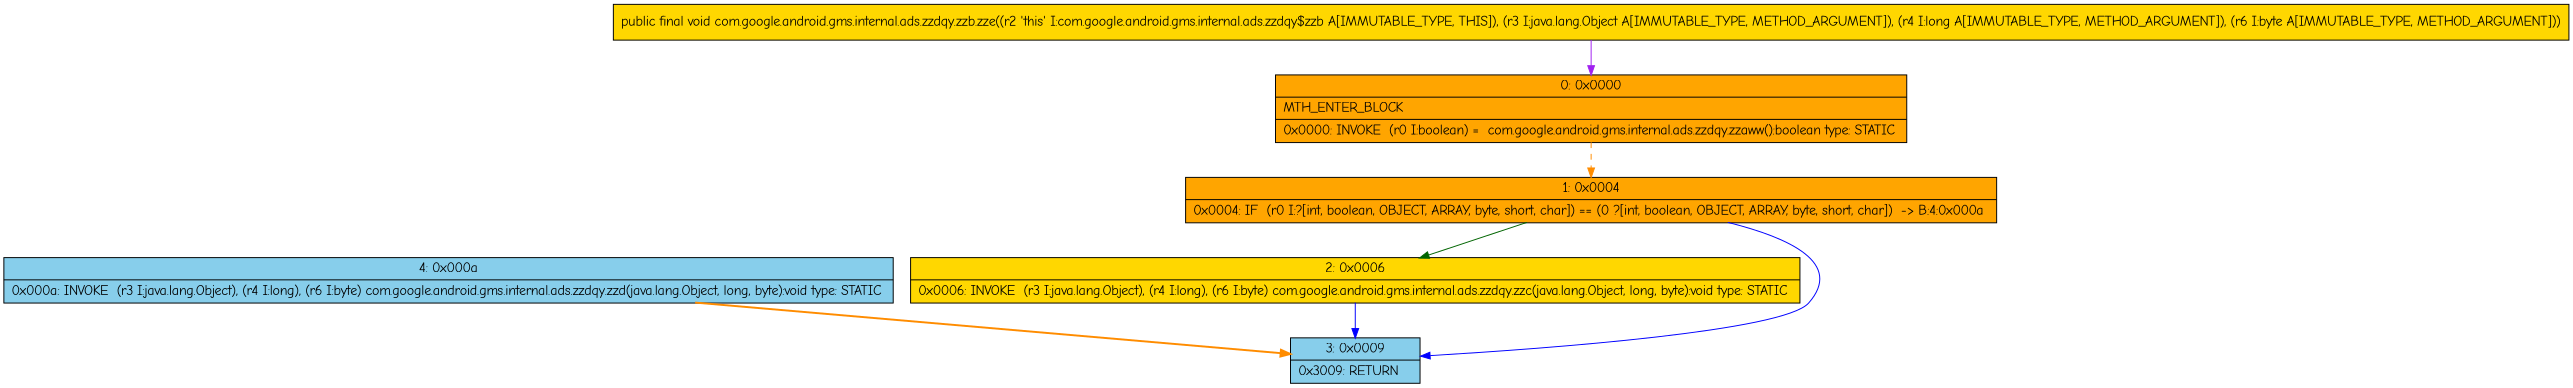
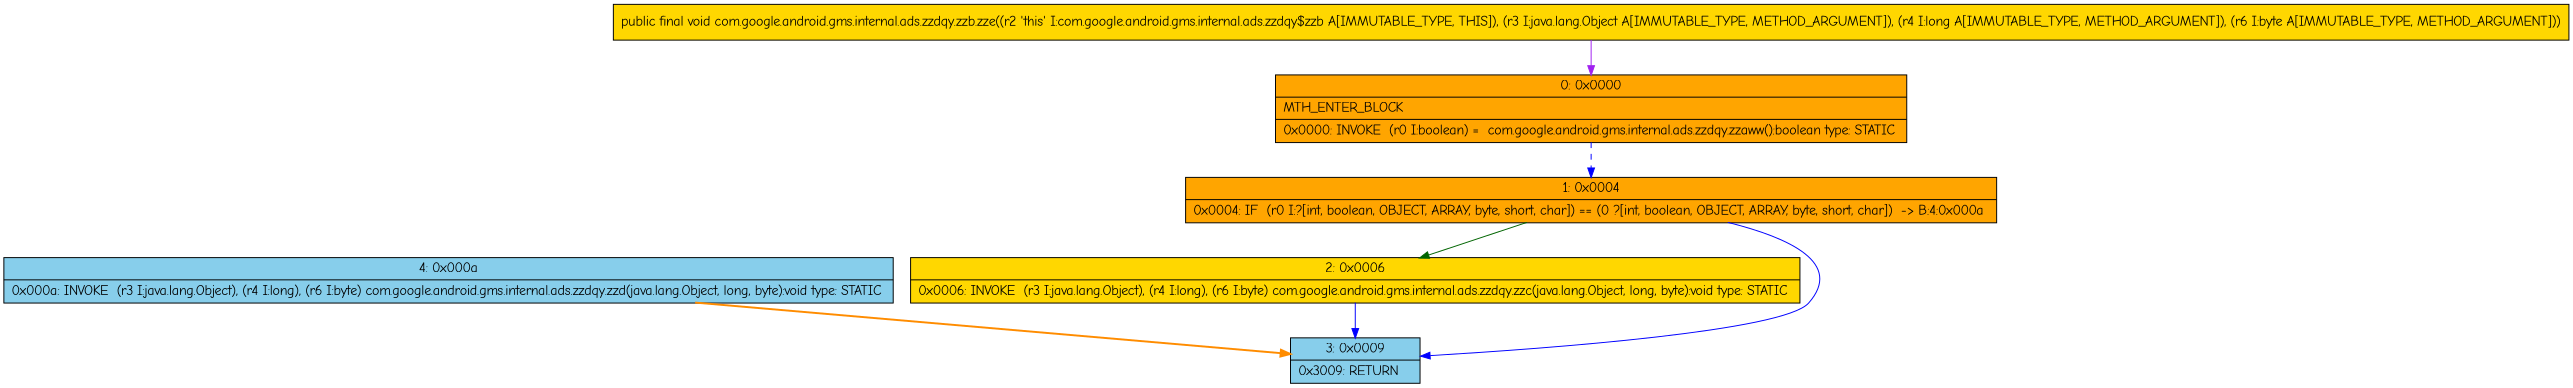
edge "0: 0x0000" -> "1: 0x0004": color darkorange -> blue
